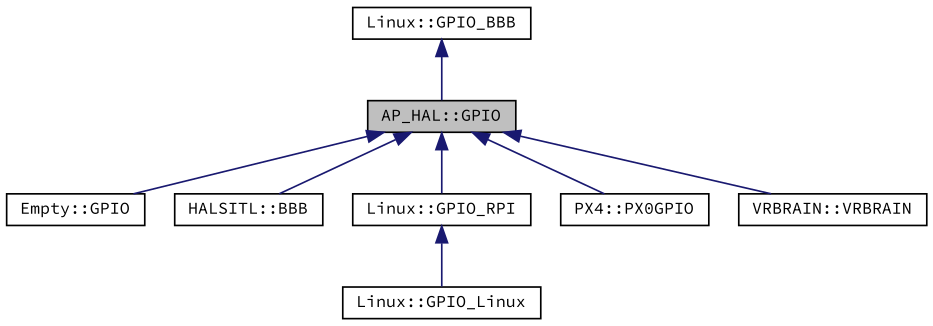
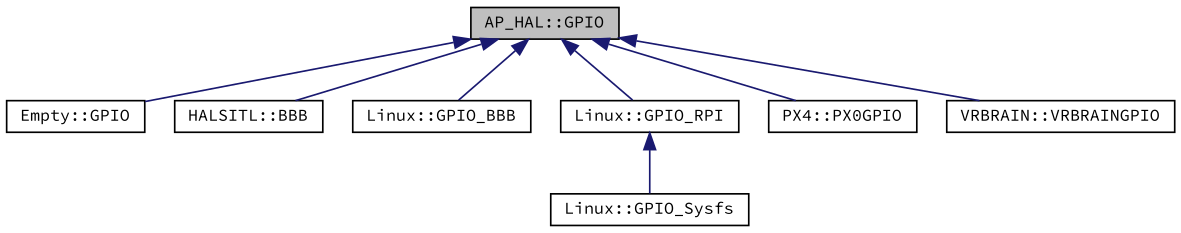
edge "AP_HAL::GPIO" -> "Linux::GPIO_BBB": reversed
node "VRBRAIN::VRBRAIN": label "VRBRAIN::VRBRAIN" -> "VRBRAIN::VRBRAINGPIO"
node "Linux::GPIO_Linux": label "Linux::GPIO_Linux" -> "Linux::GPIO_Sysfs"
